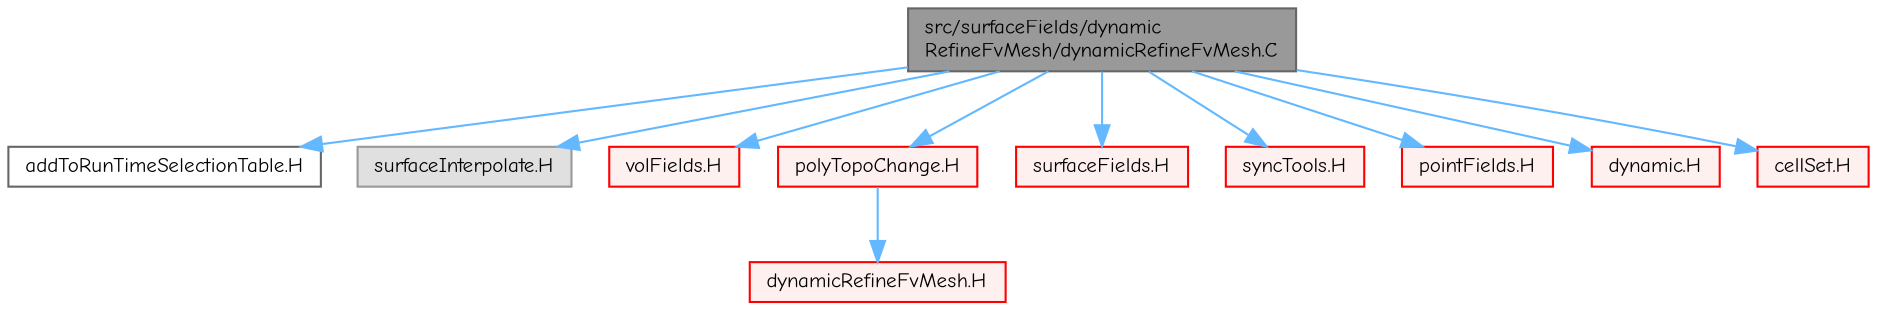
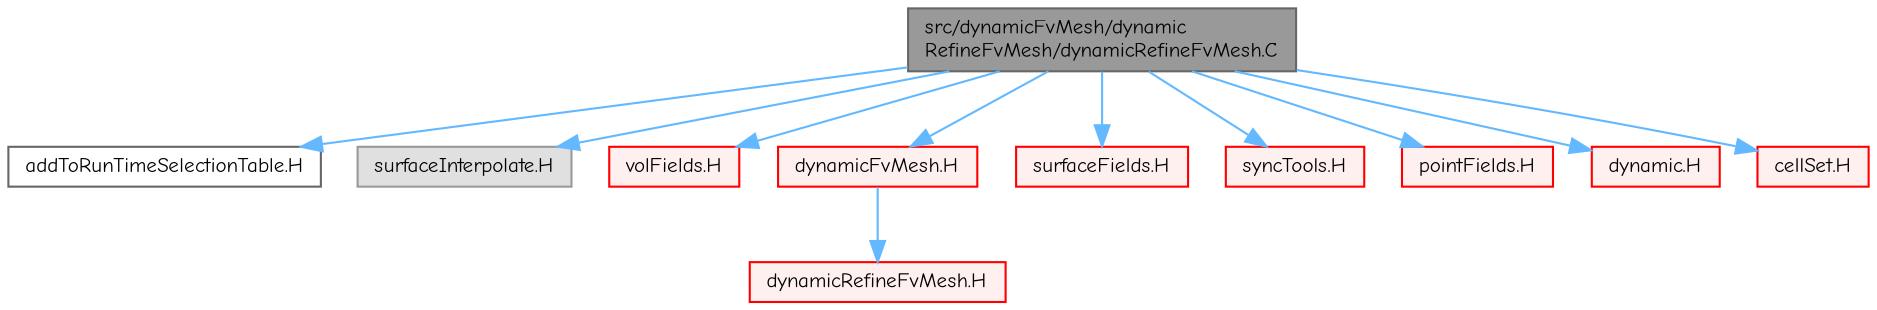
node "src/surfaceFields/dynamic RefineFvMesh/dynamicRefineFvMesh.C": label "src/surfaceFields/dynamic RefineFvMesh/dynamicRefineFvMesh.C" -> "src/dynamicFvMesh/dynamic RefineFvMesh/dynamicRefineFvMesh.C"
node "polyTopoChange.H": label "polyTopoChange.H" -> "dynamicFvMesh.H"
